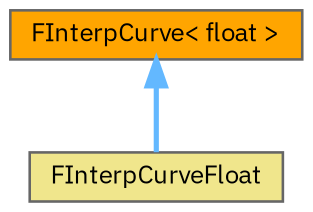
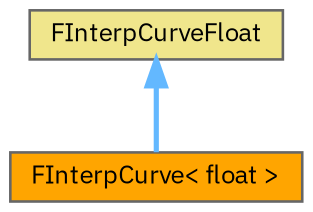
edge "FInterpCurveFloat" -> "FInterpCurve< float >": reversed
